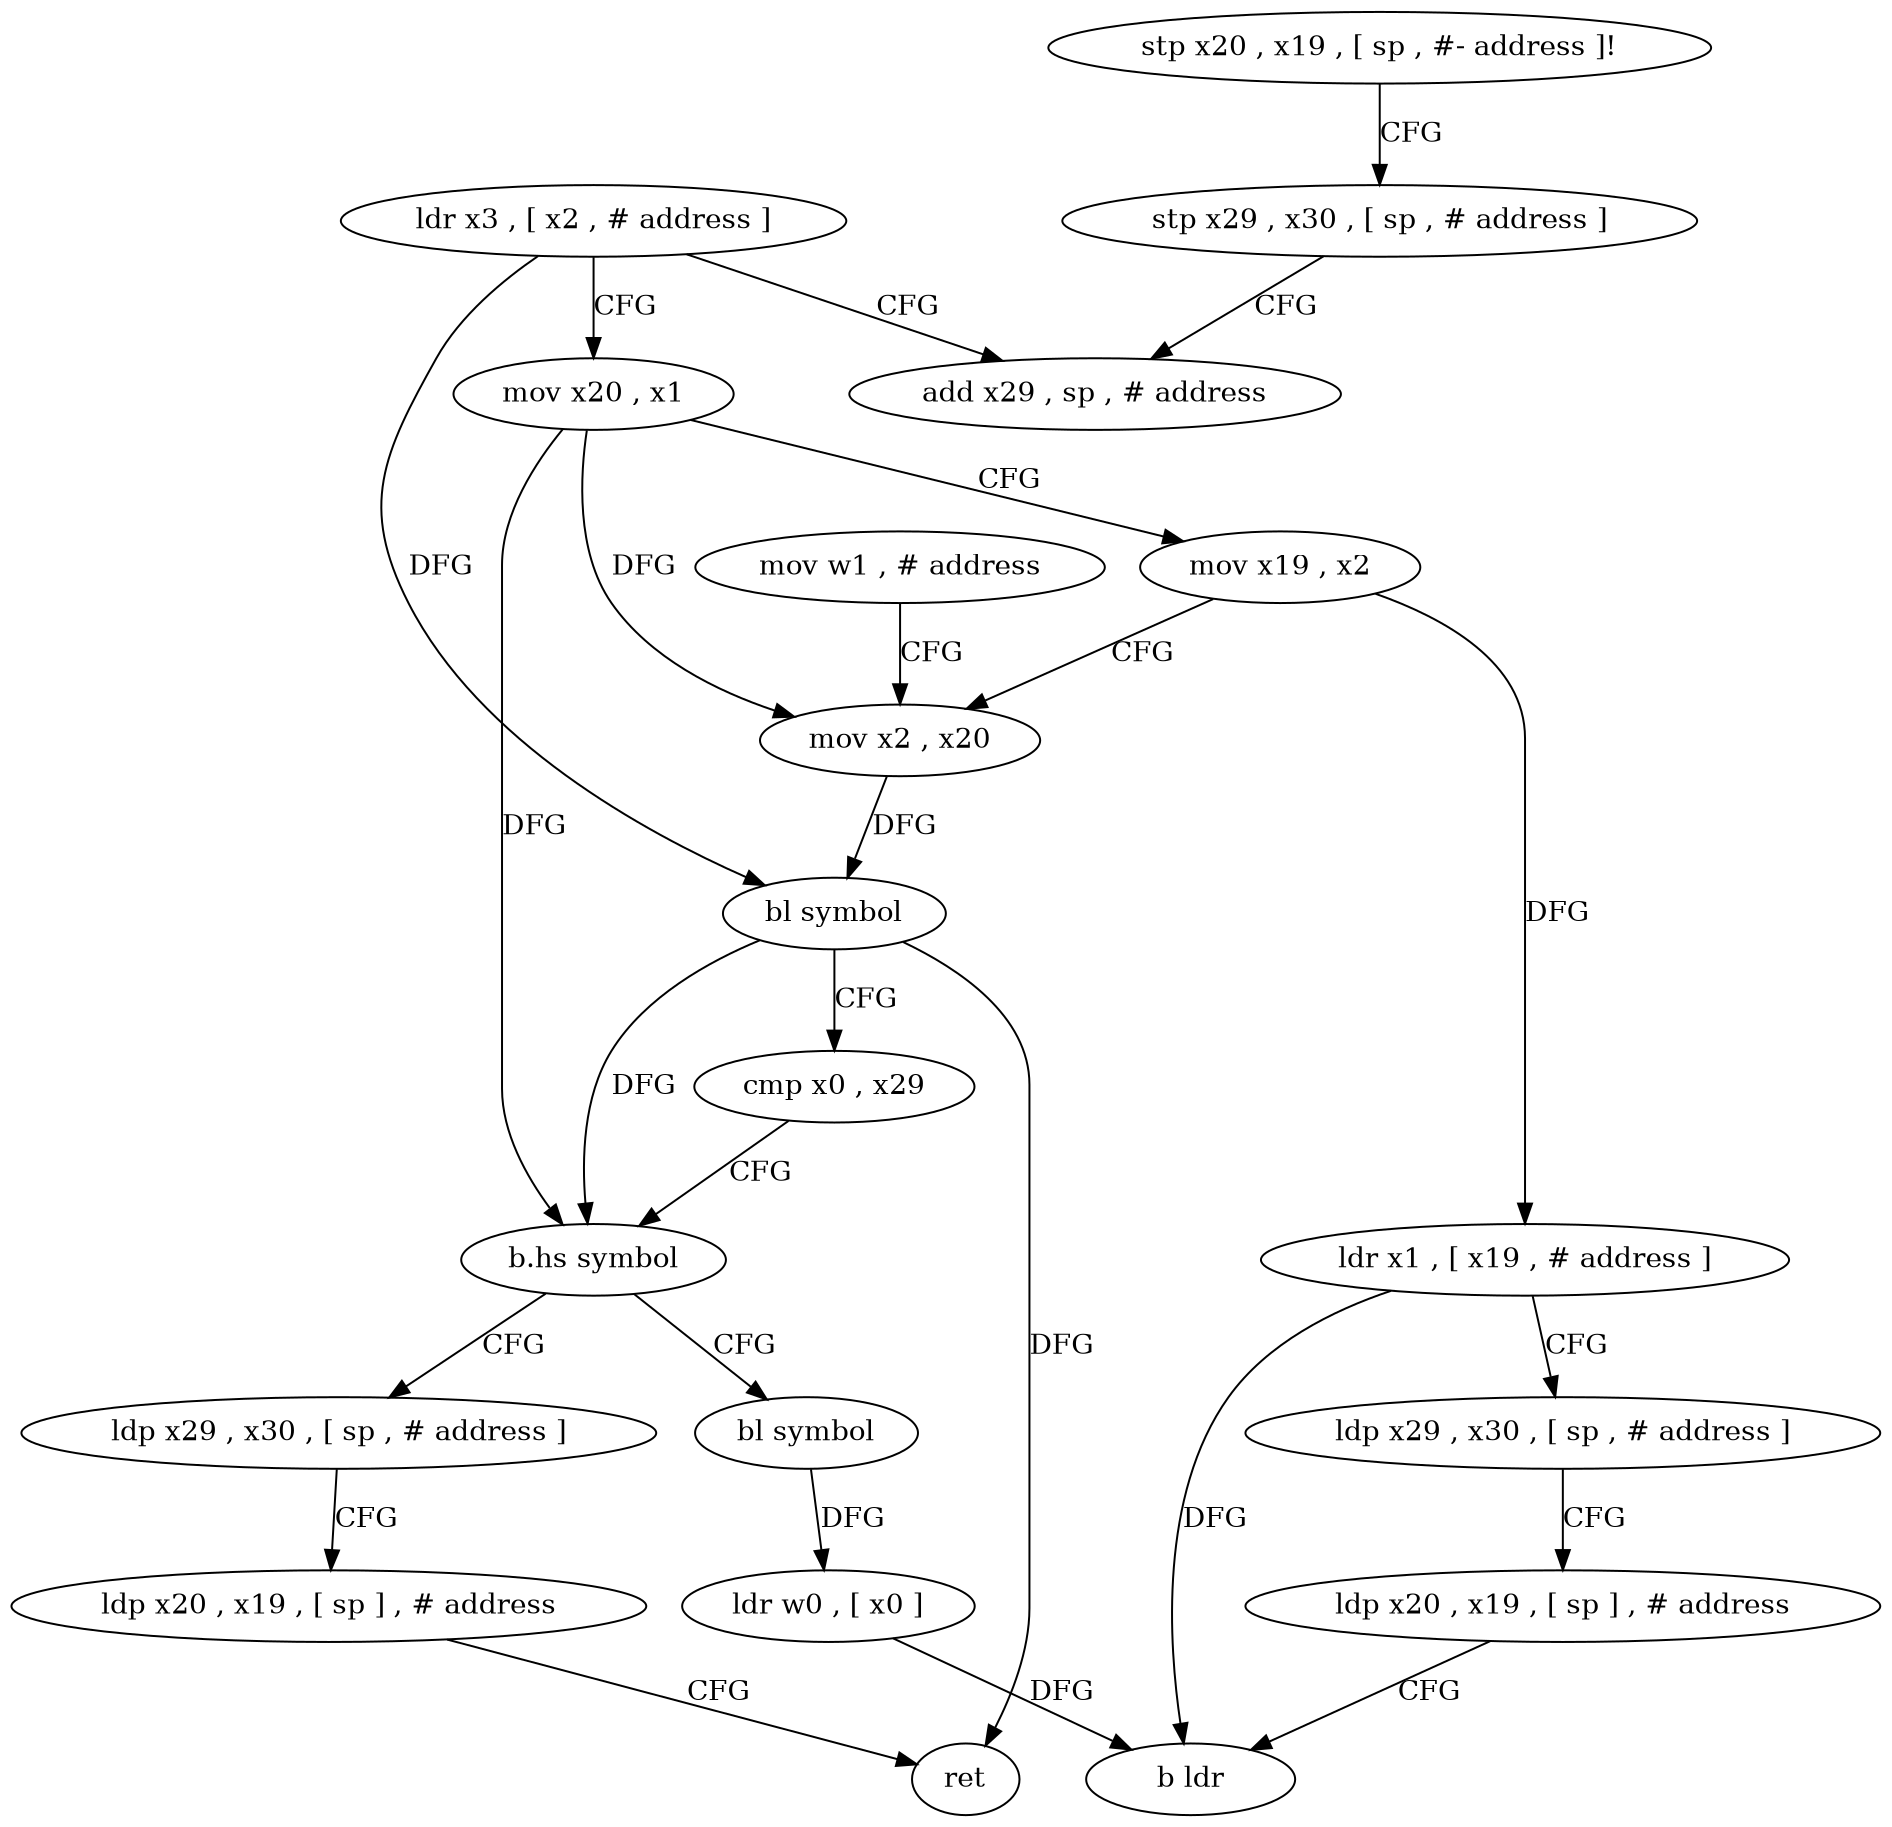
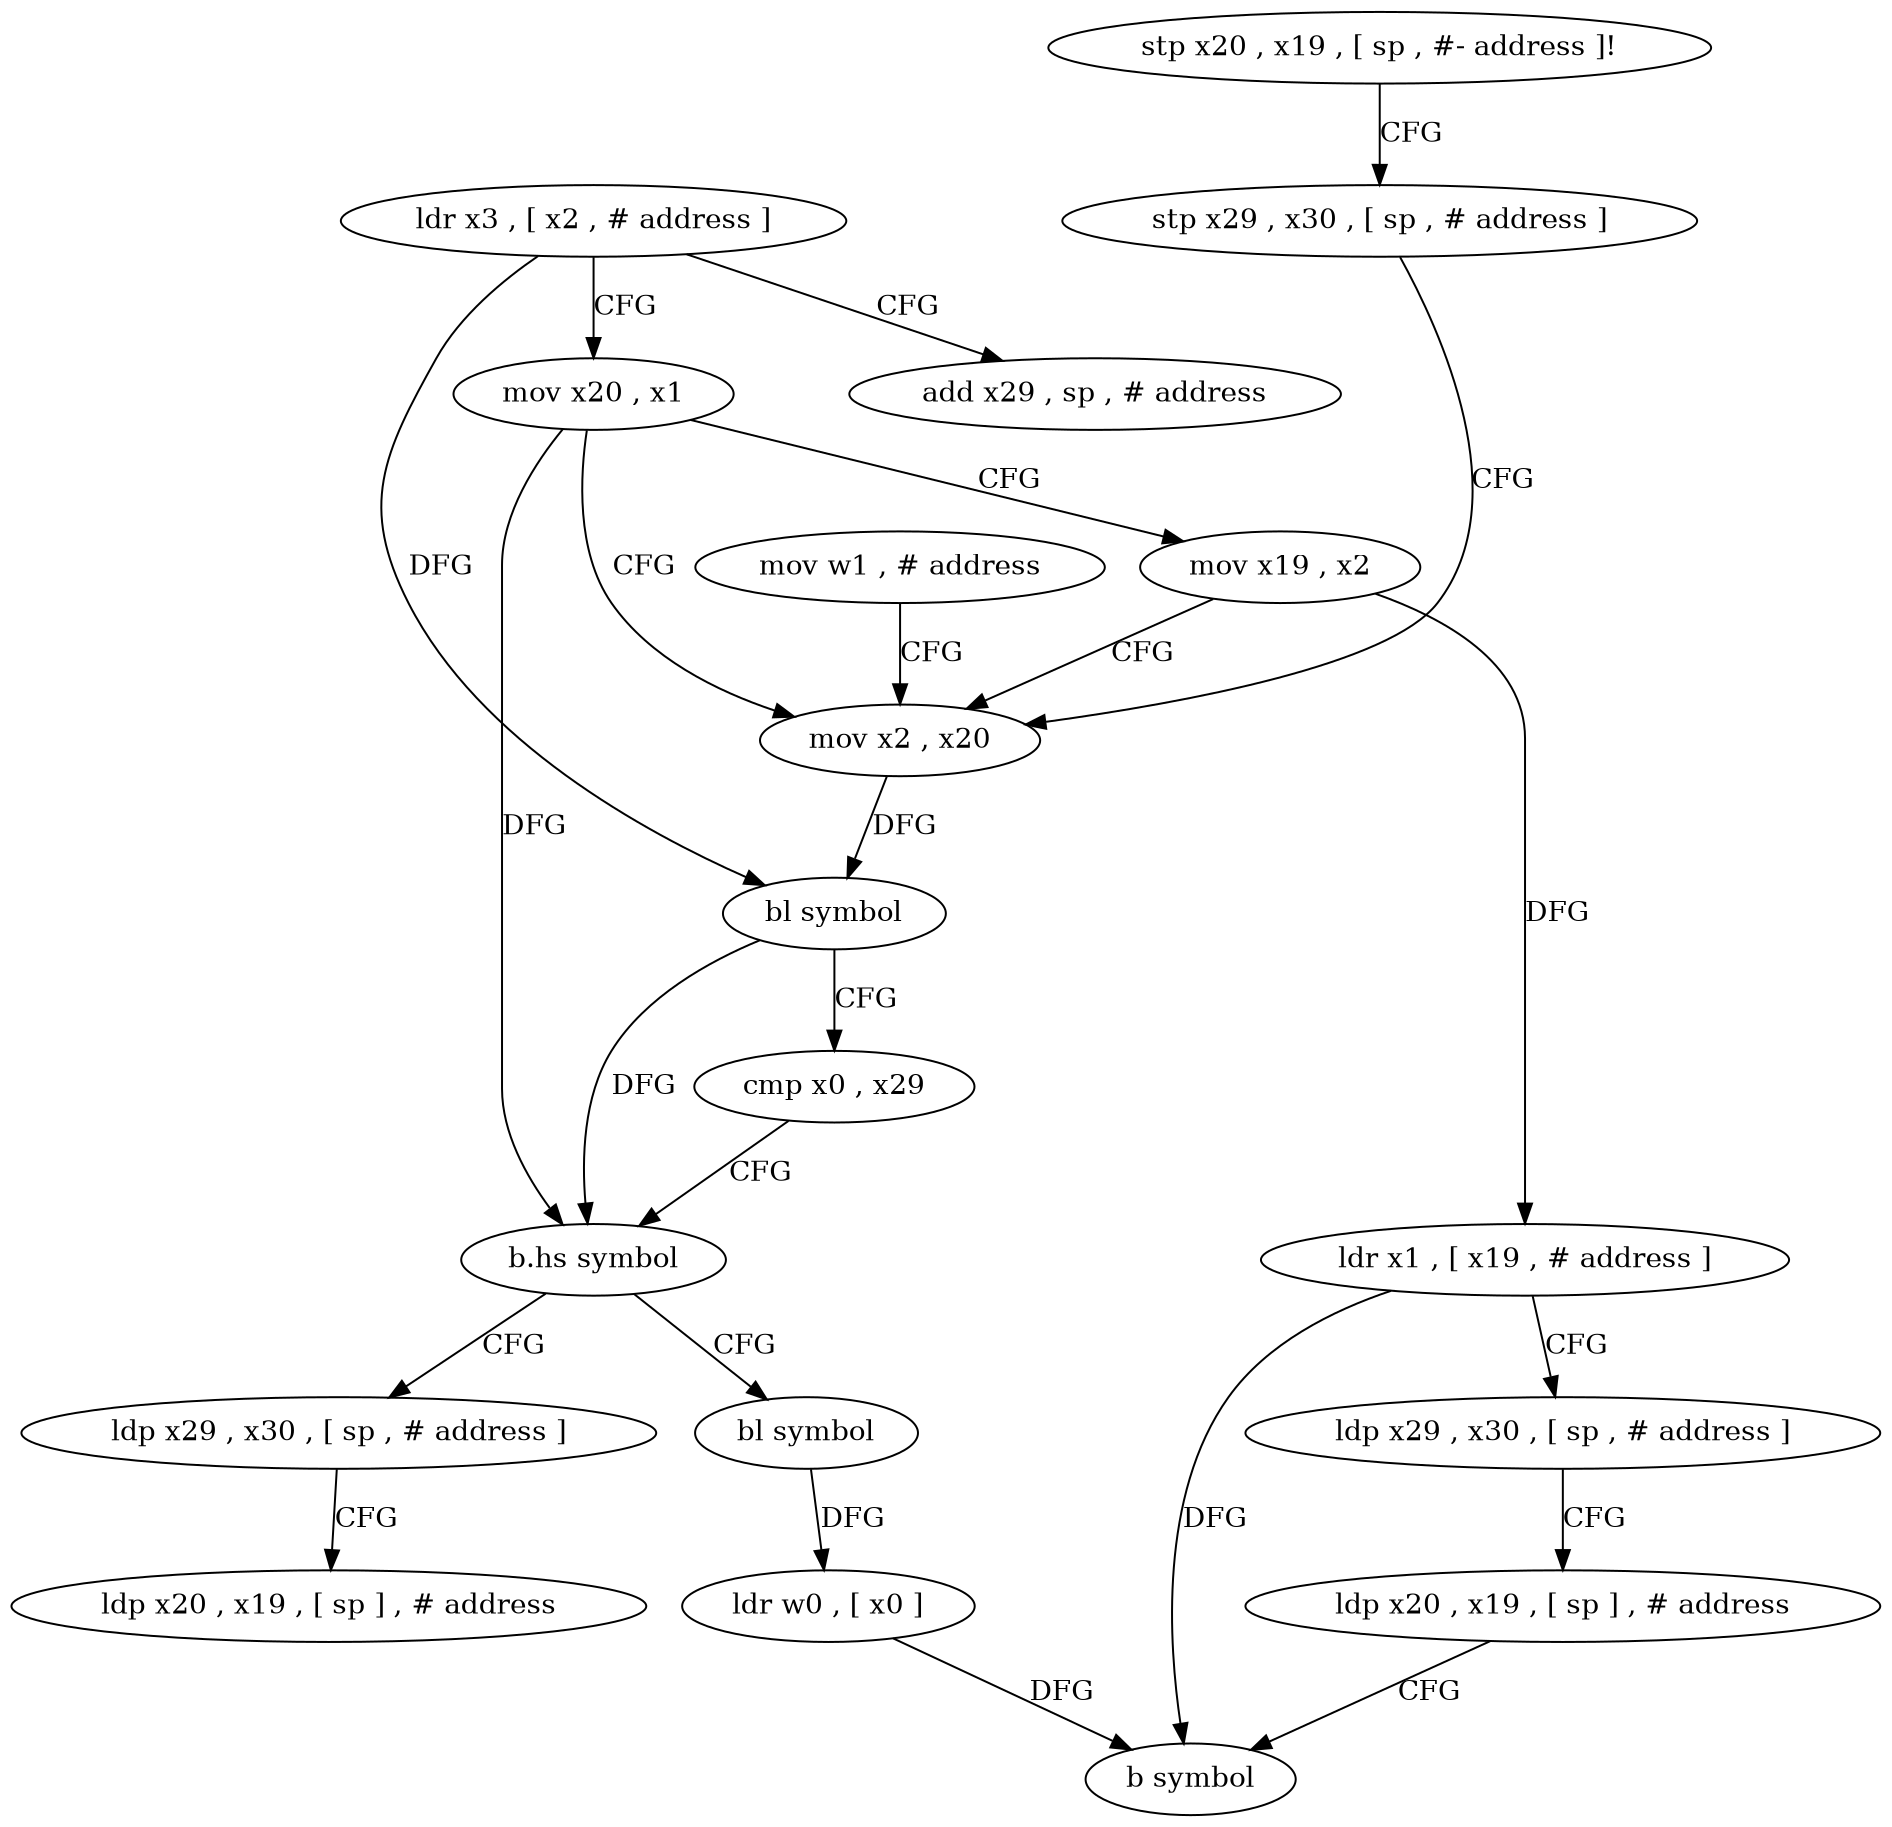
edge "stp x29 , x30 , [ sp , # address ]" -> "add x29 , sp , # address": now "stp x29 , x30 , [ sp , # address ]" -> "mov x2 , x20"
edge "mov x20 , x1" -> "mov x2 , x20": label "DFG" -> "CFG"
node "ret": removed
node "b ldr": label "b ldr" -> "b symbol"
